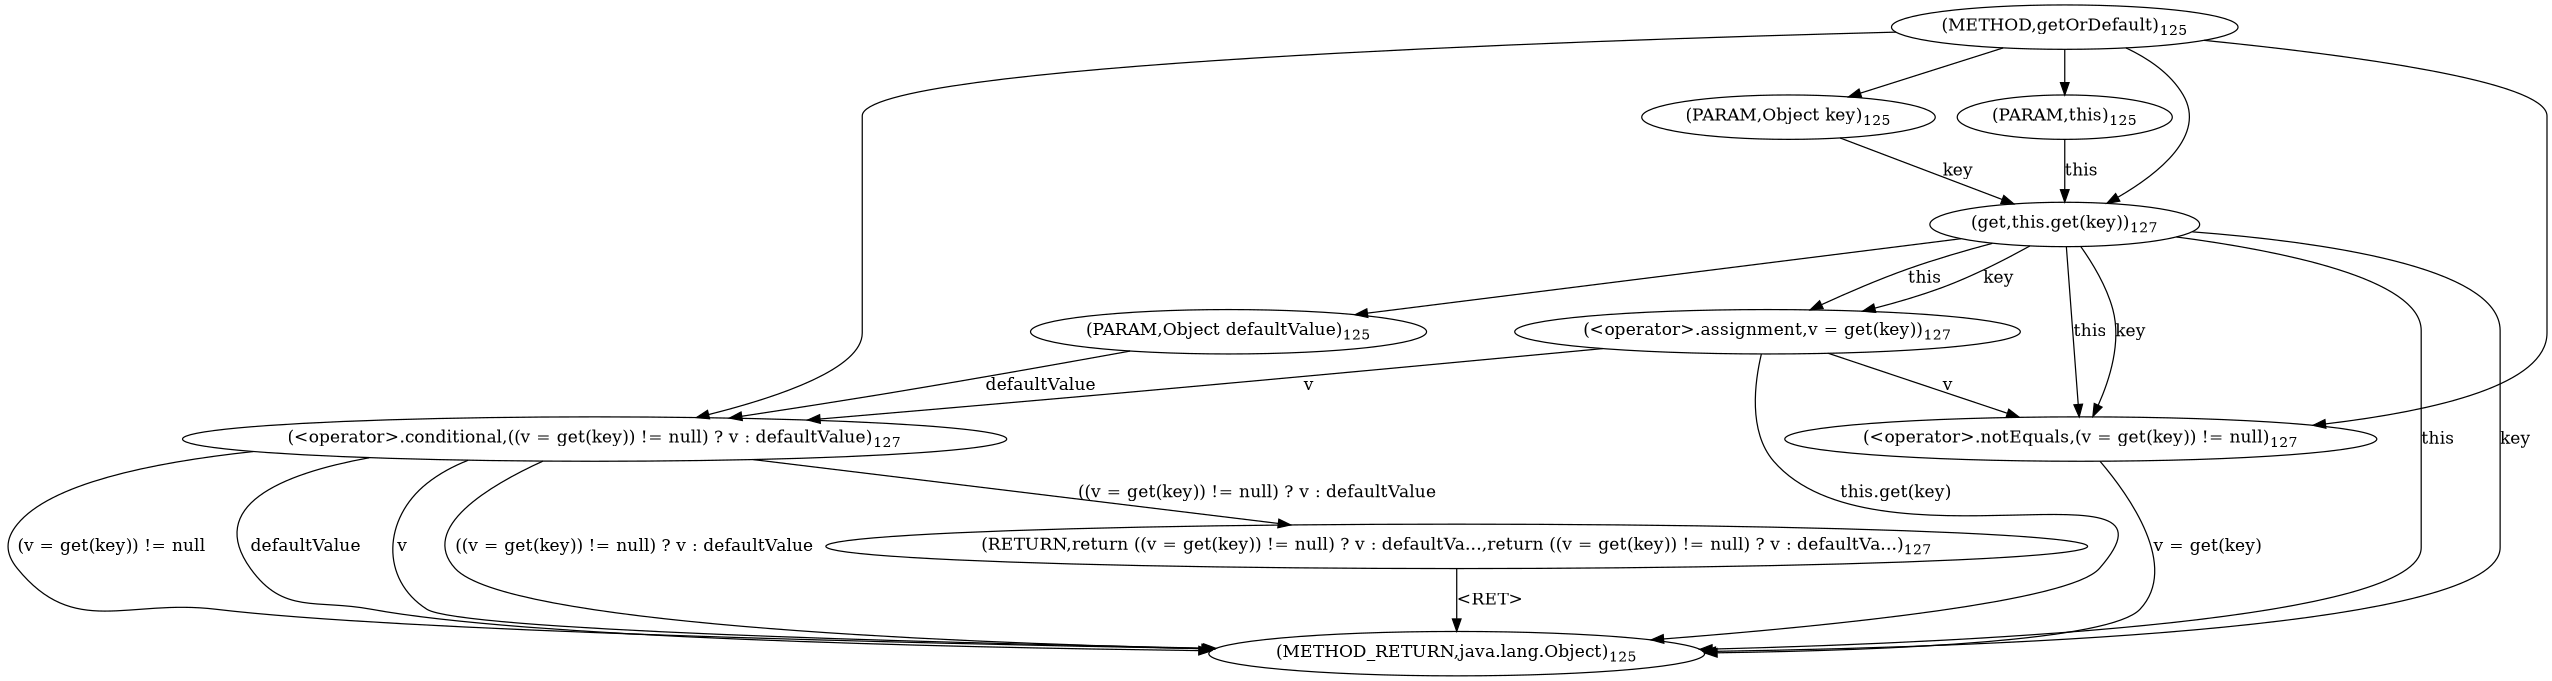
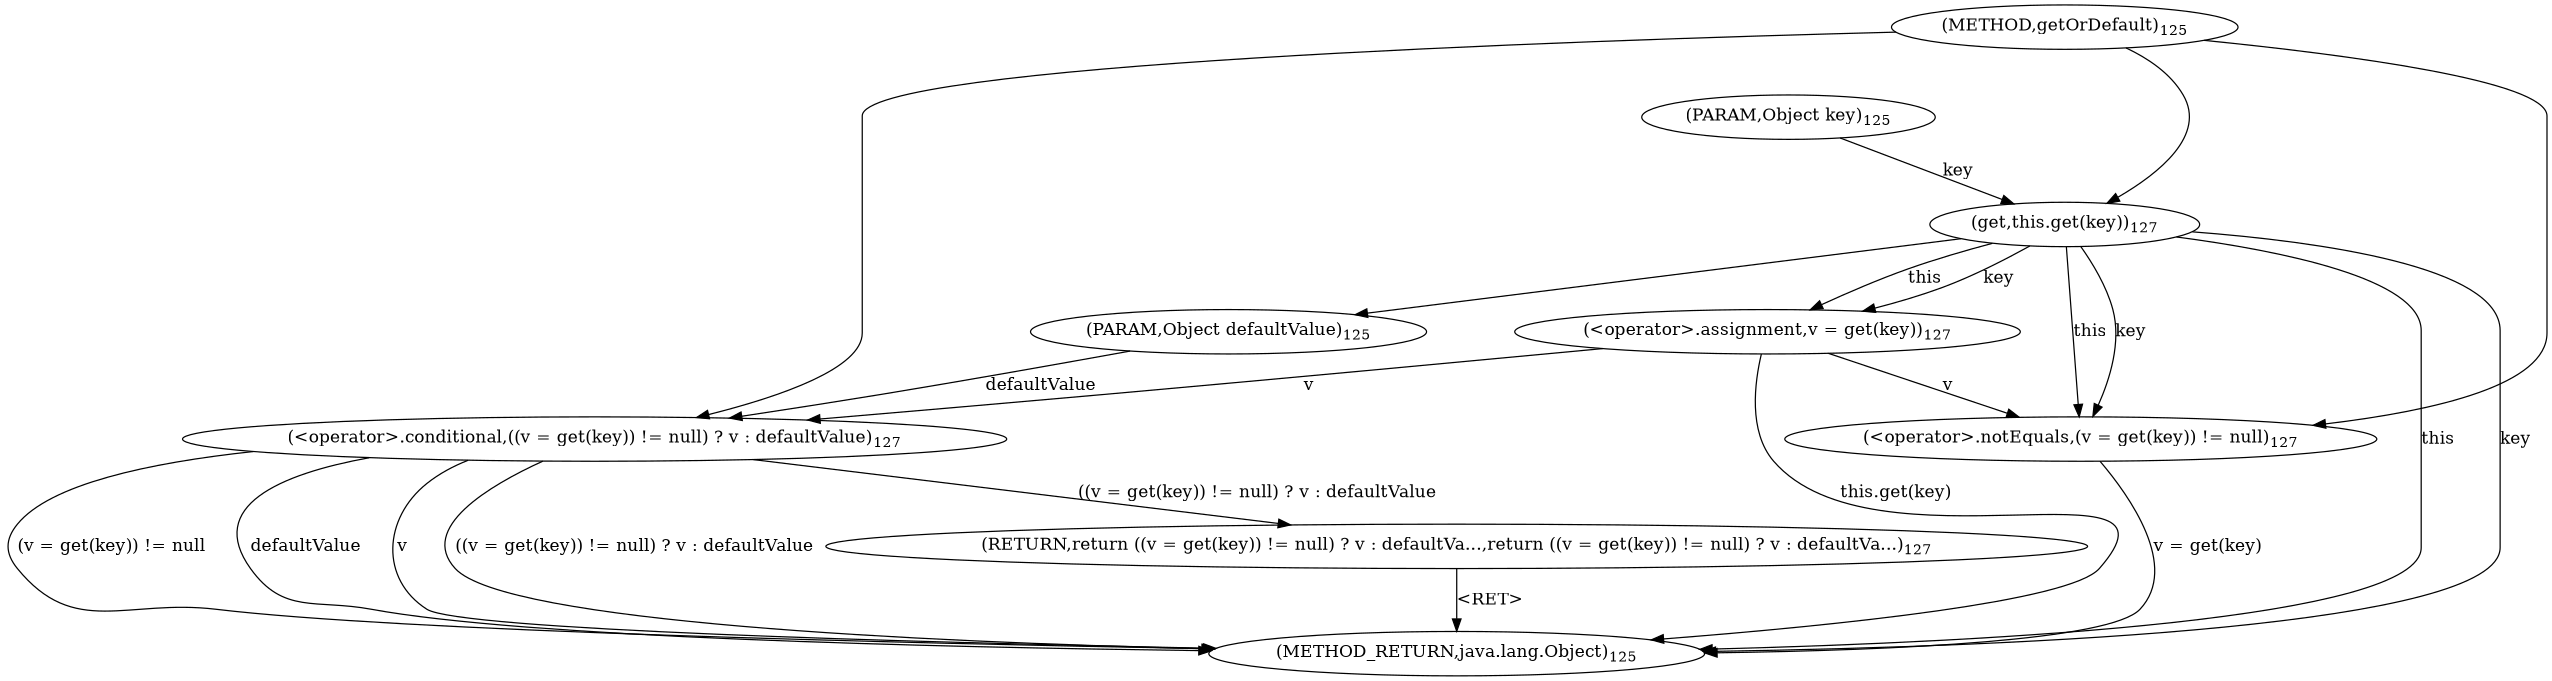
edge "(METHOD,getOrDefault)" -> "(PARAM,Object key)": removed
node "(PARAM,this)": removed
